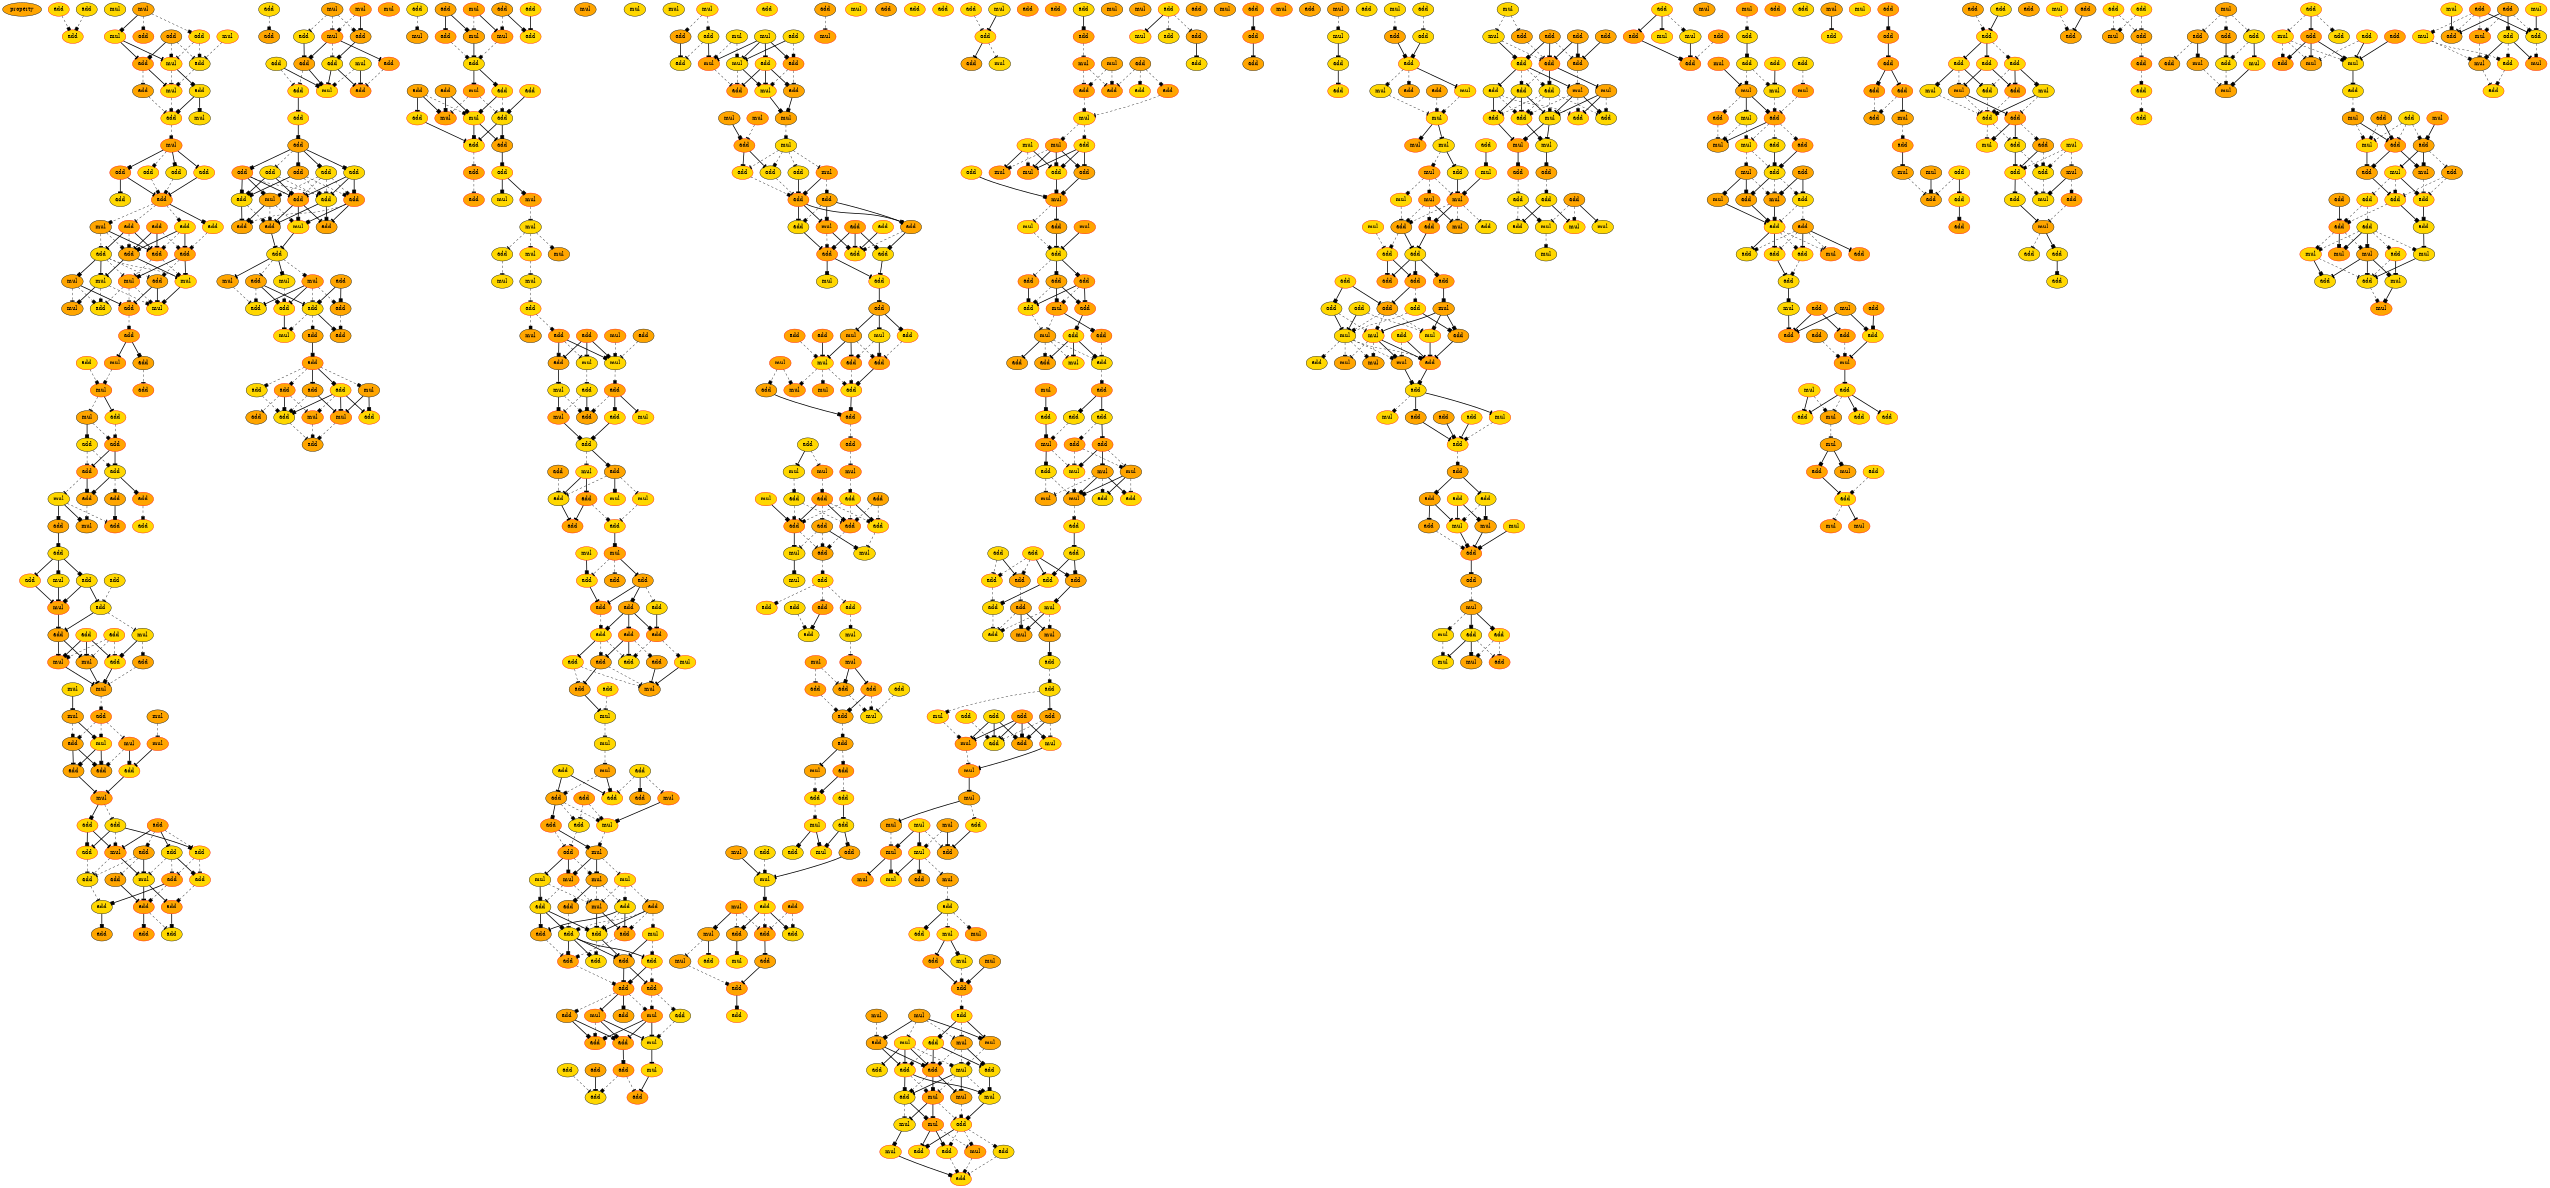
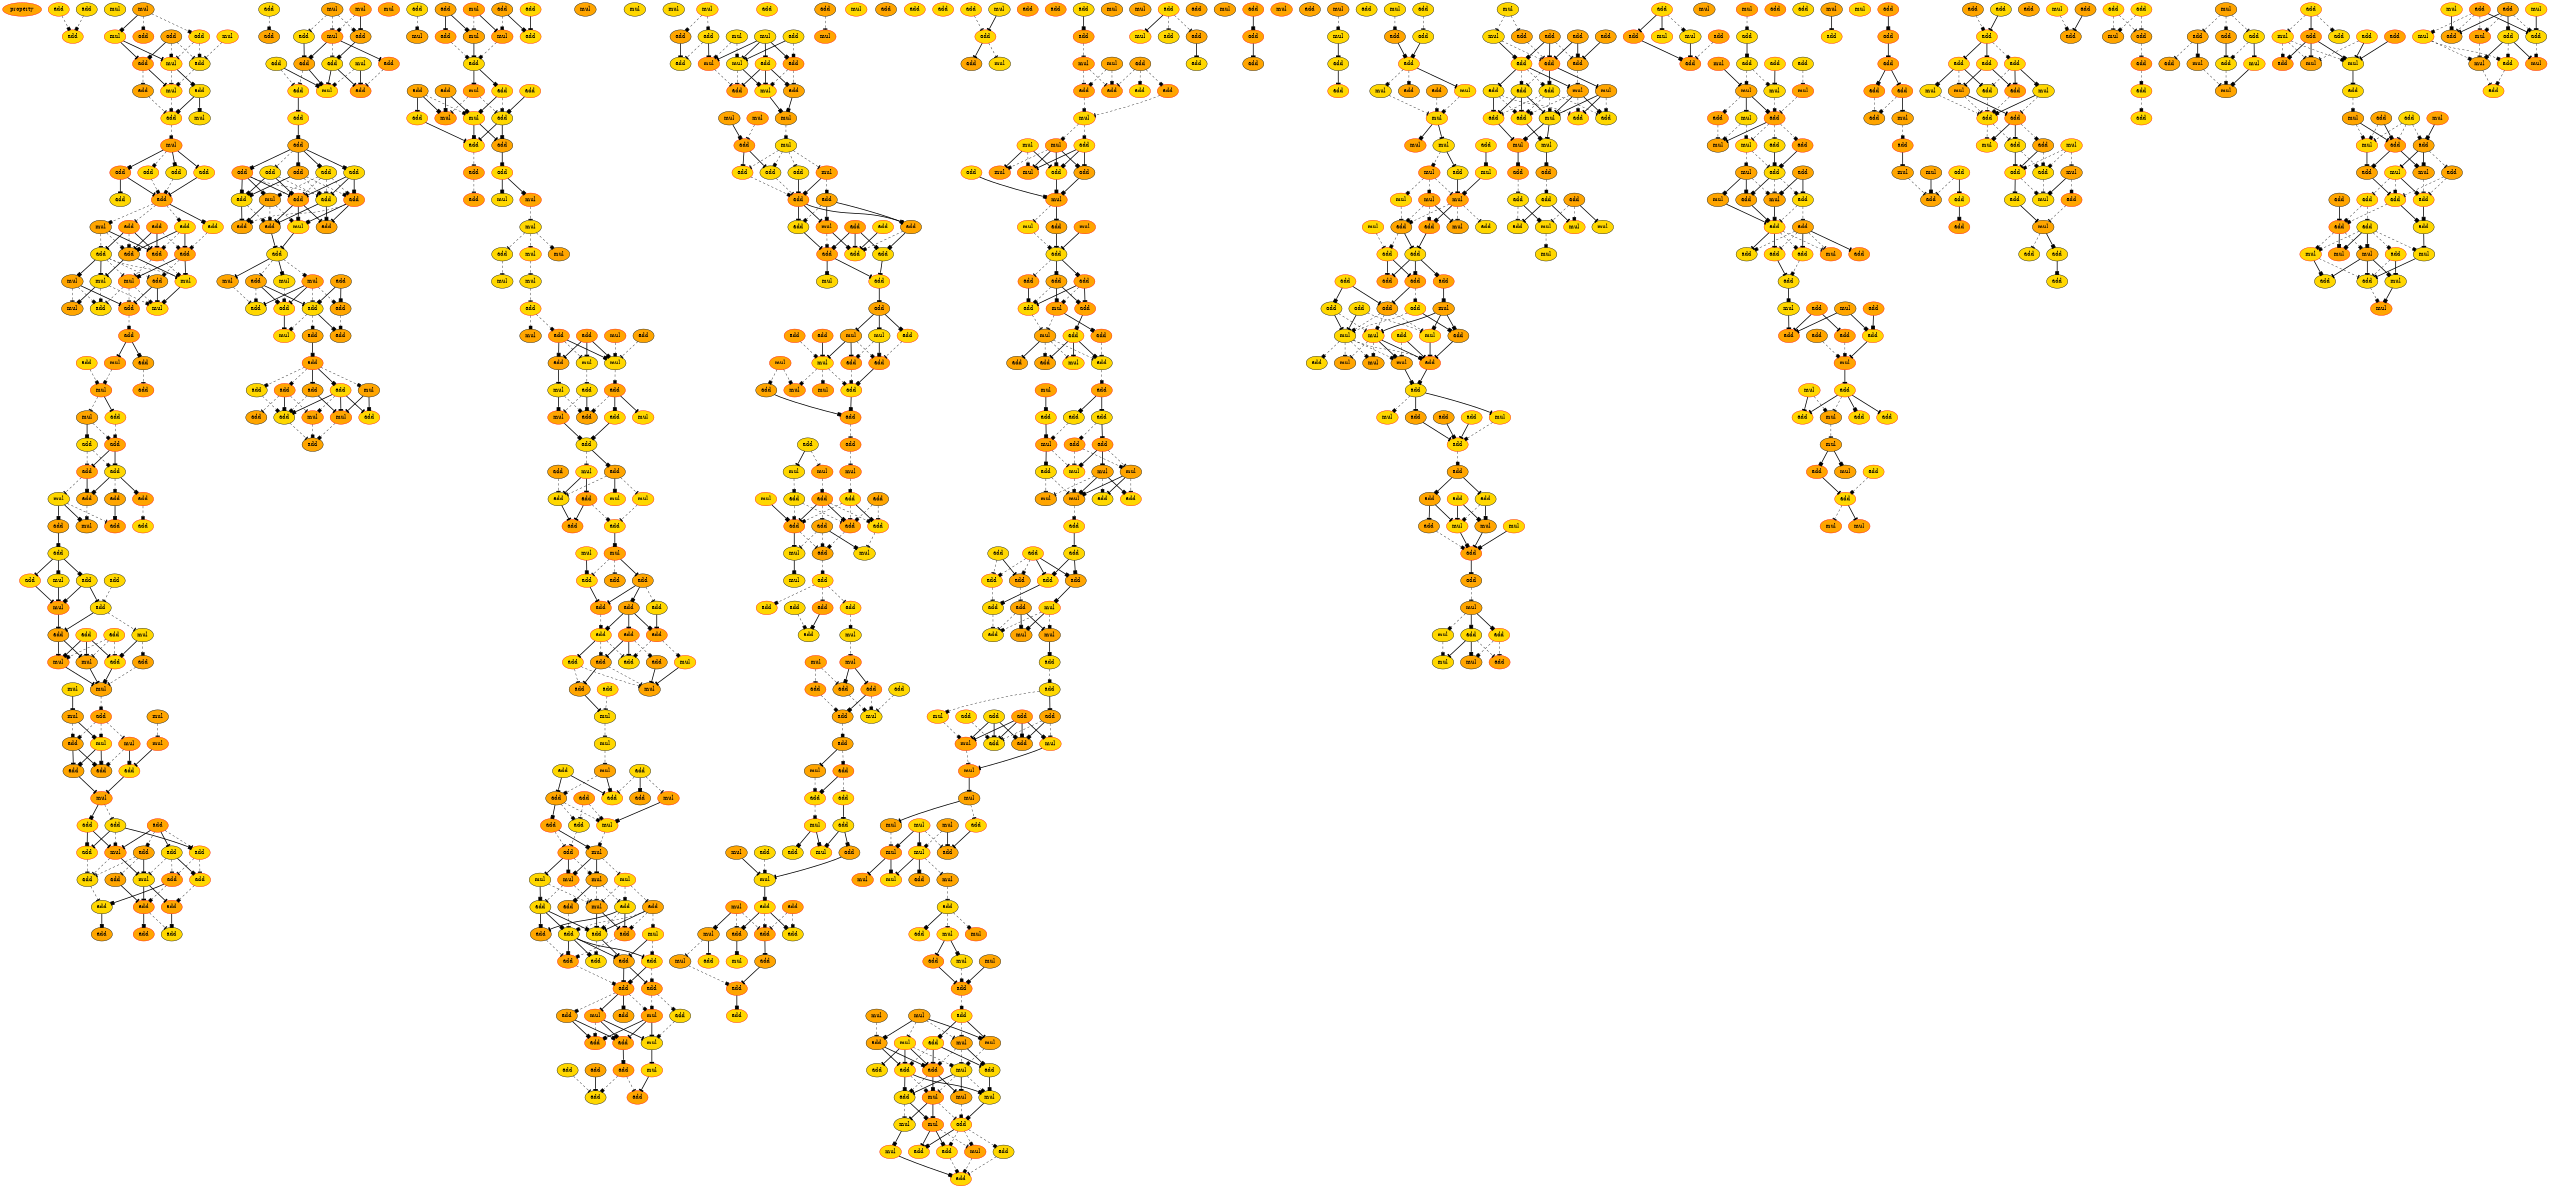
node "property": color black -> red
